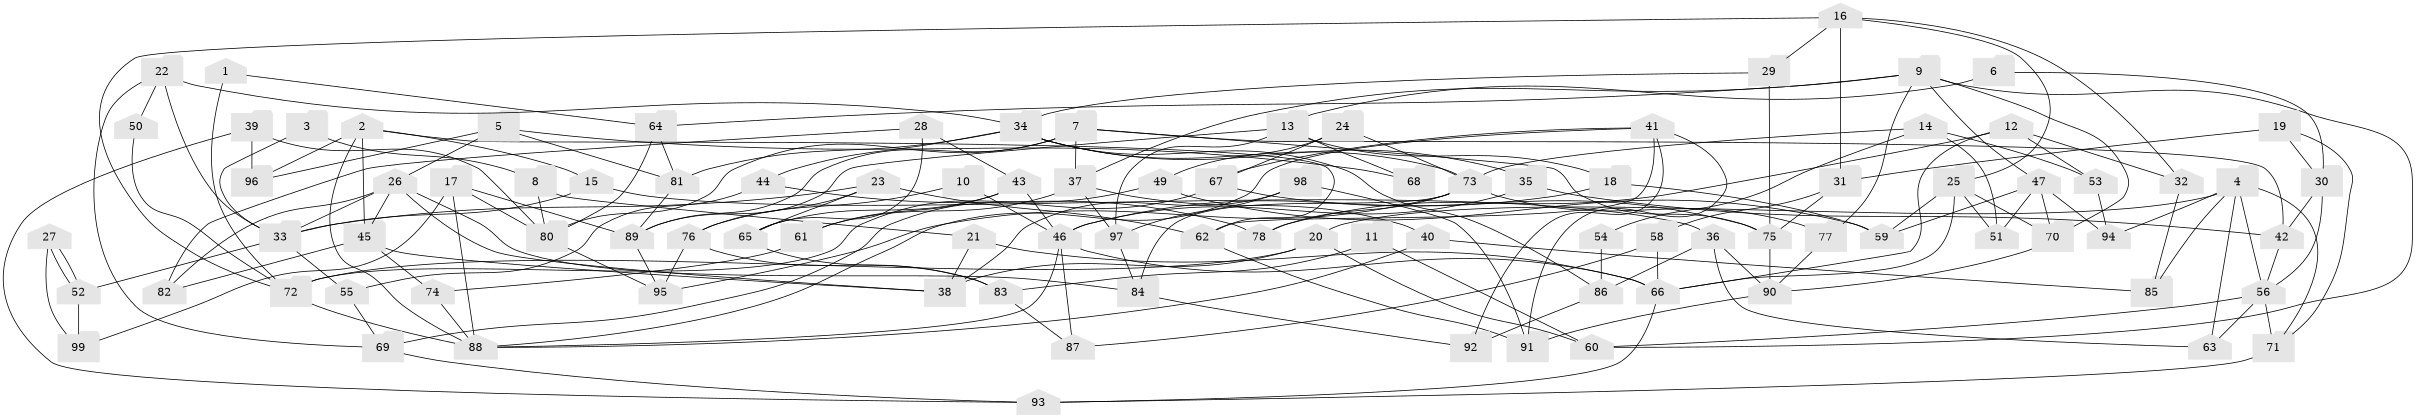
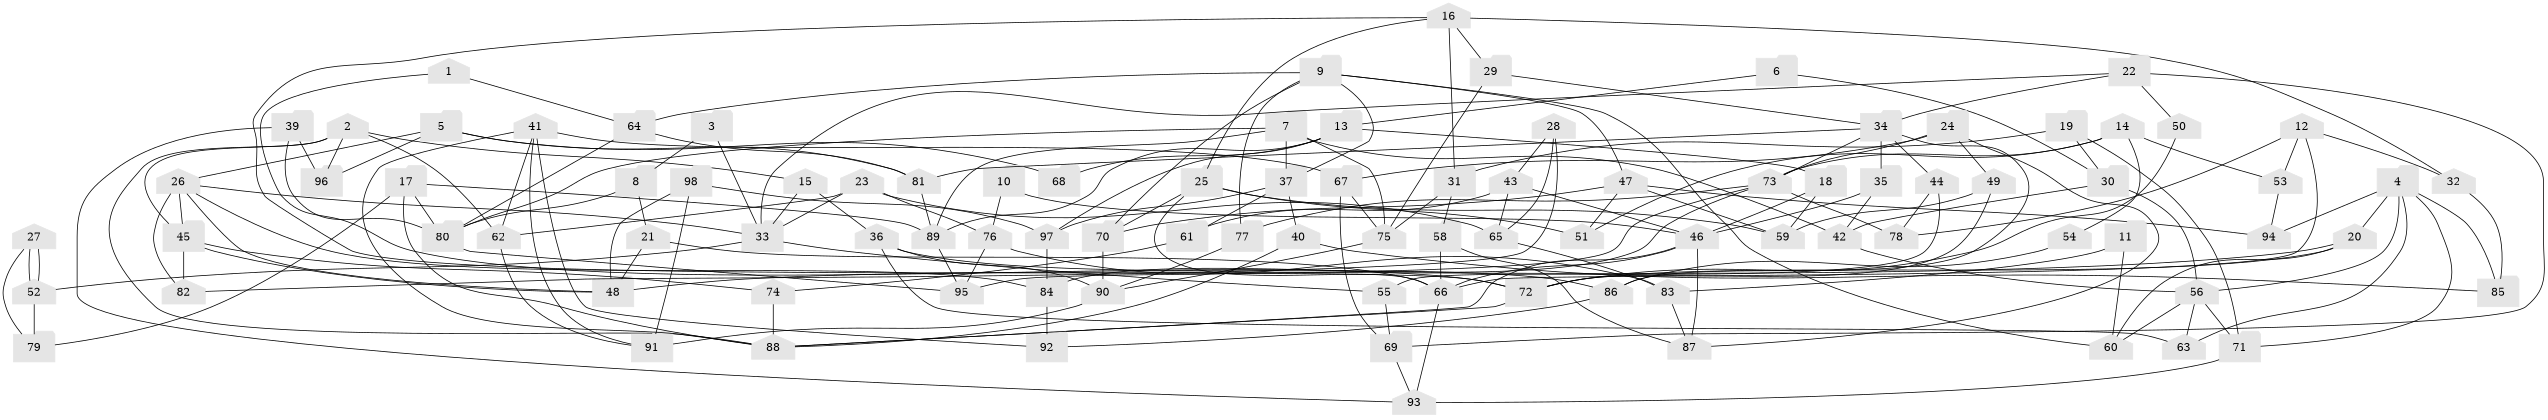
node "38": label "38" -> "48"
edge "24" -- "87": added
node "99": label "99" -> "79"
